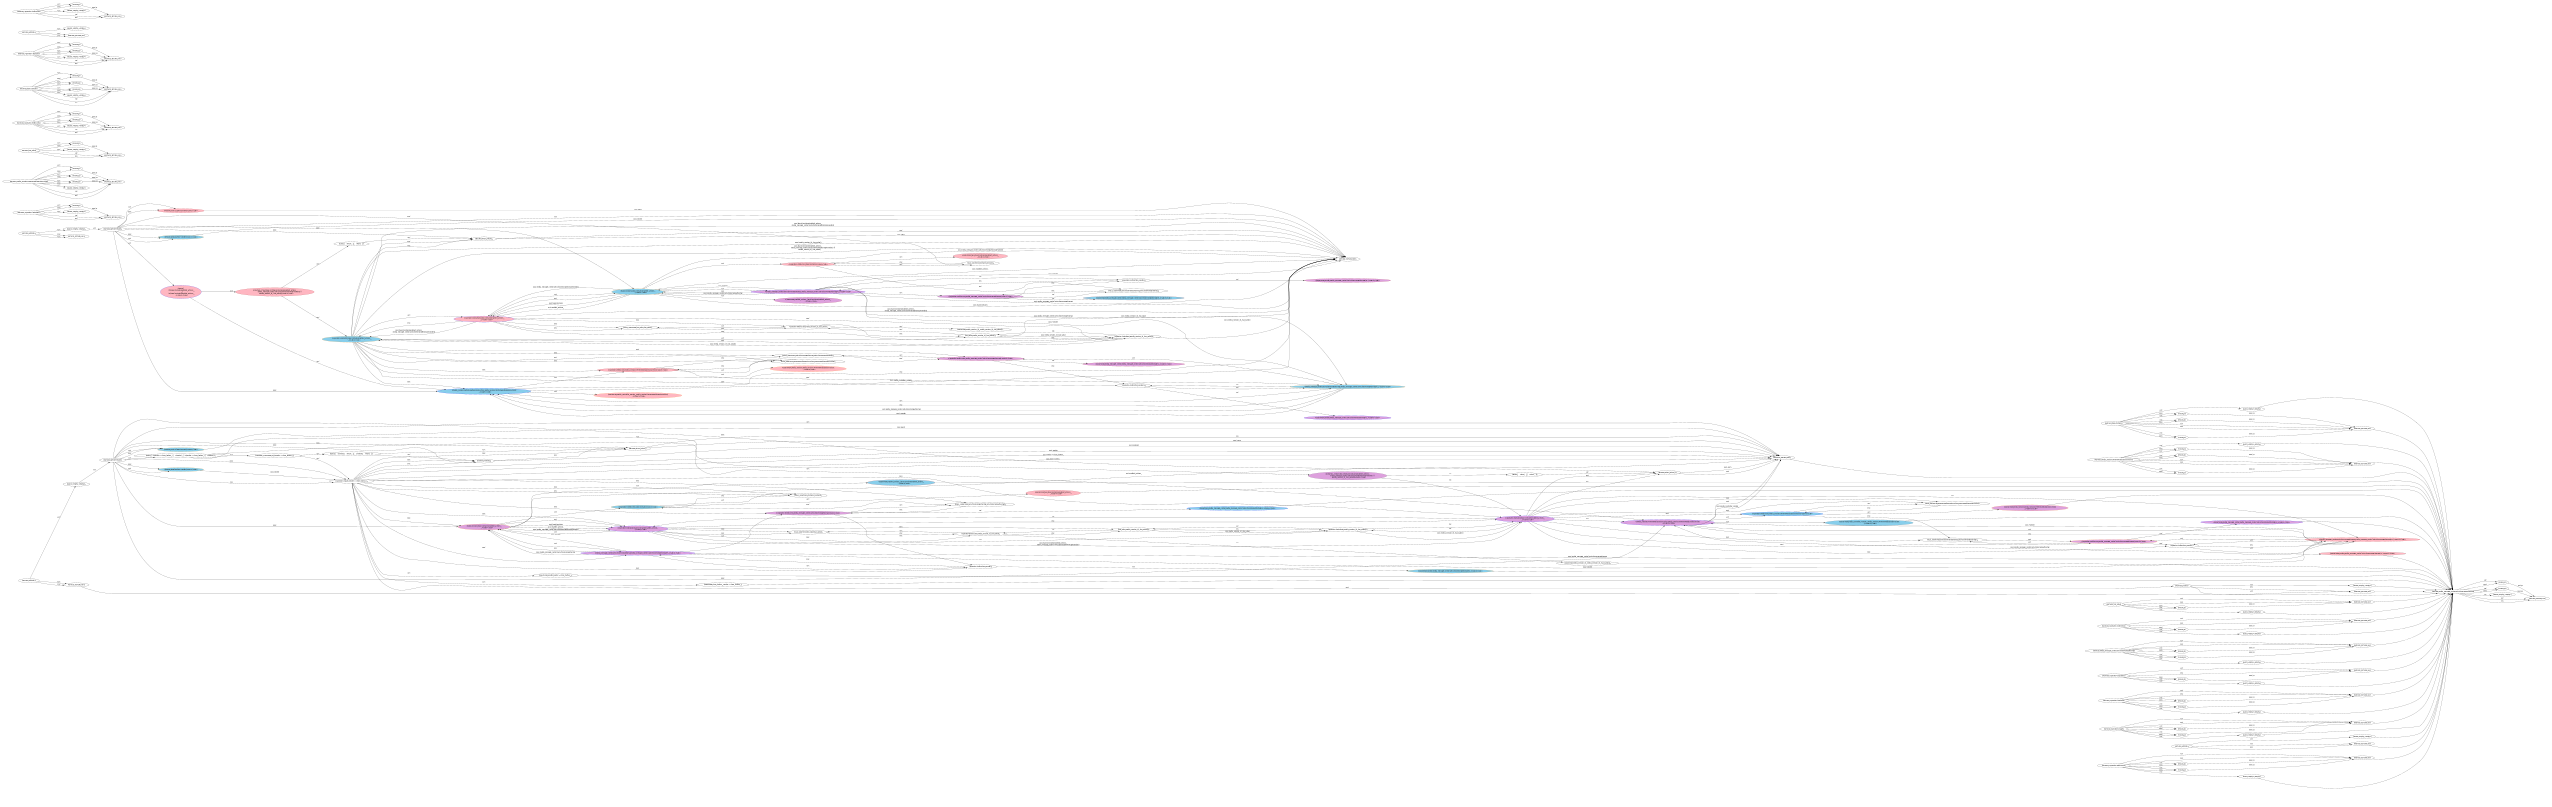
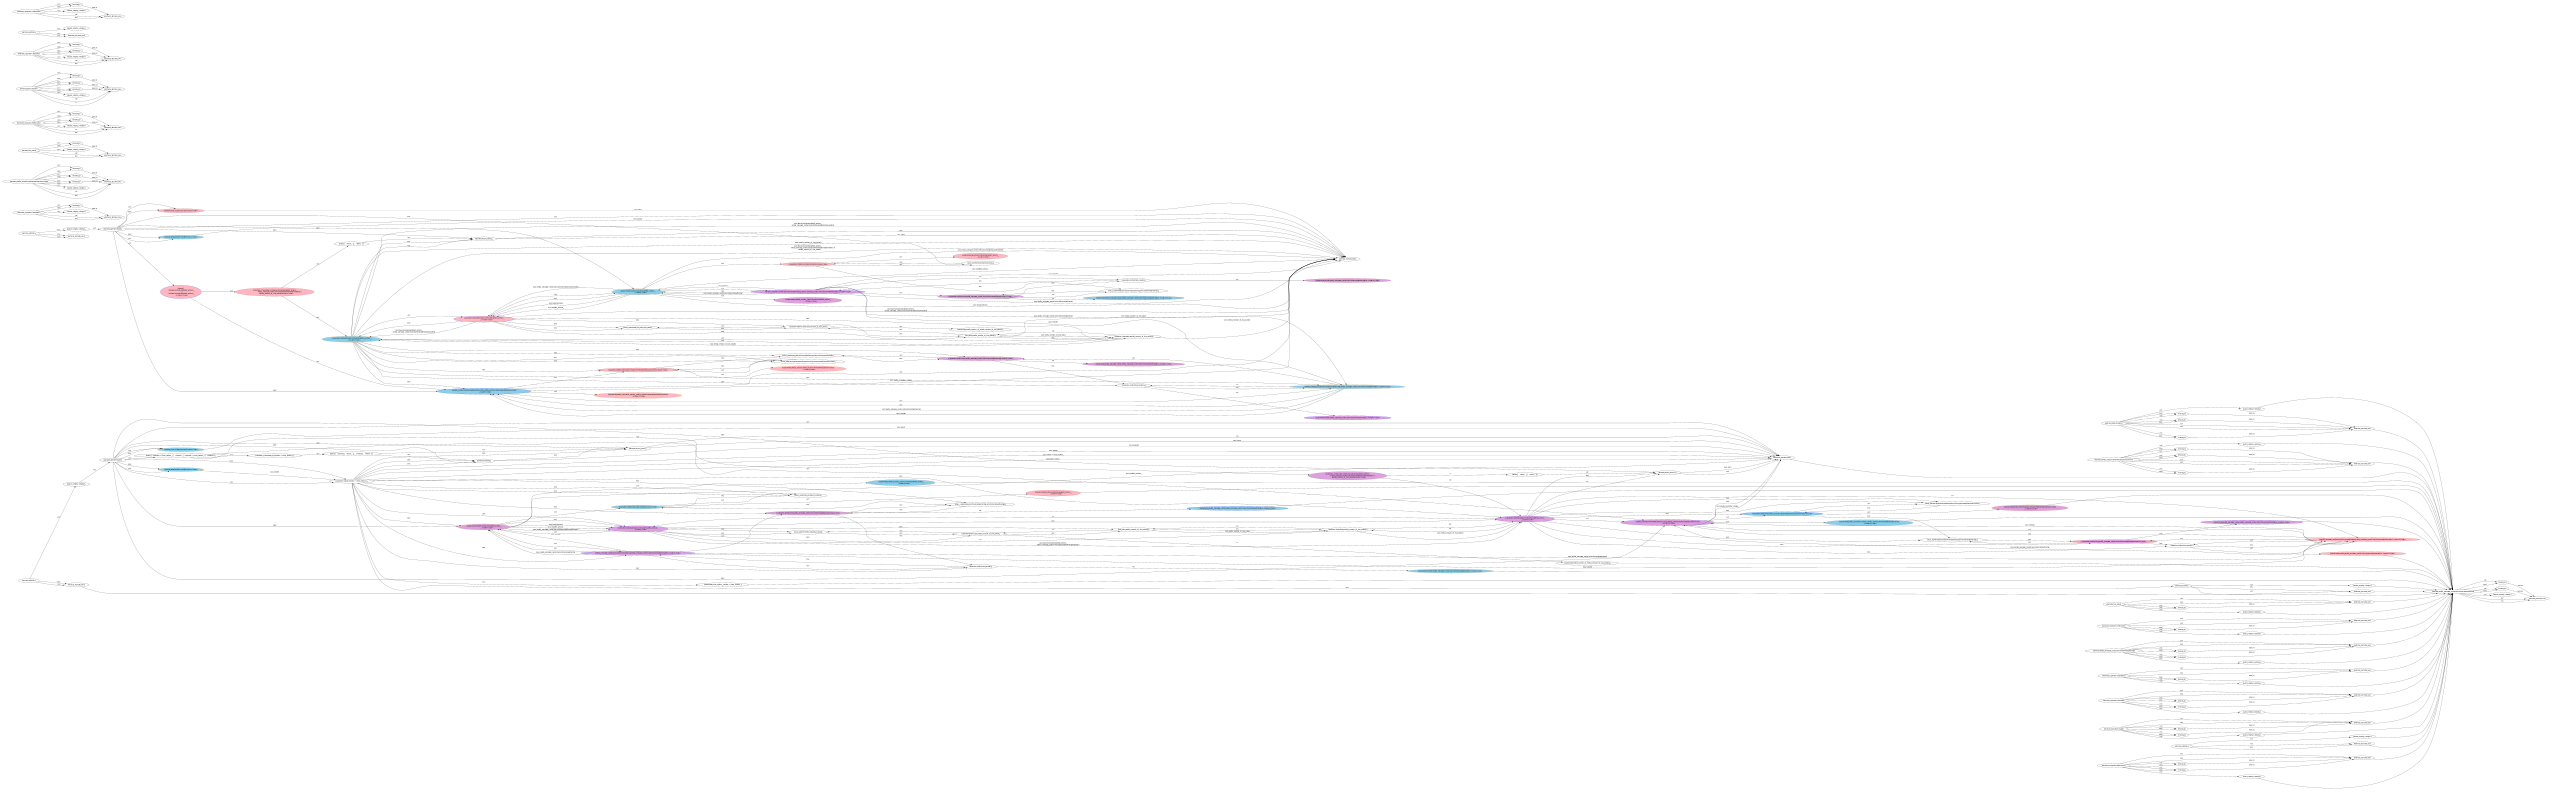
edge "(CONTROL_STRUCTURE,IF,if (sender == close_button_))" -> "(<operator>.equals,sender == close_button_)": removed, label "AST:"
node "(IDENTIFIER,sender,sender == close_button_)": removed
